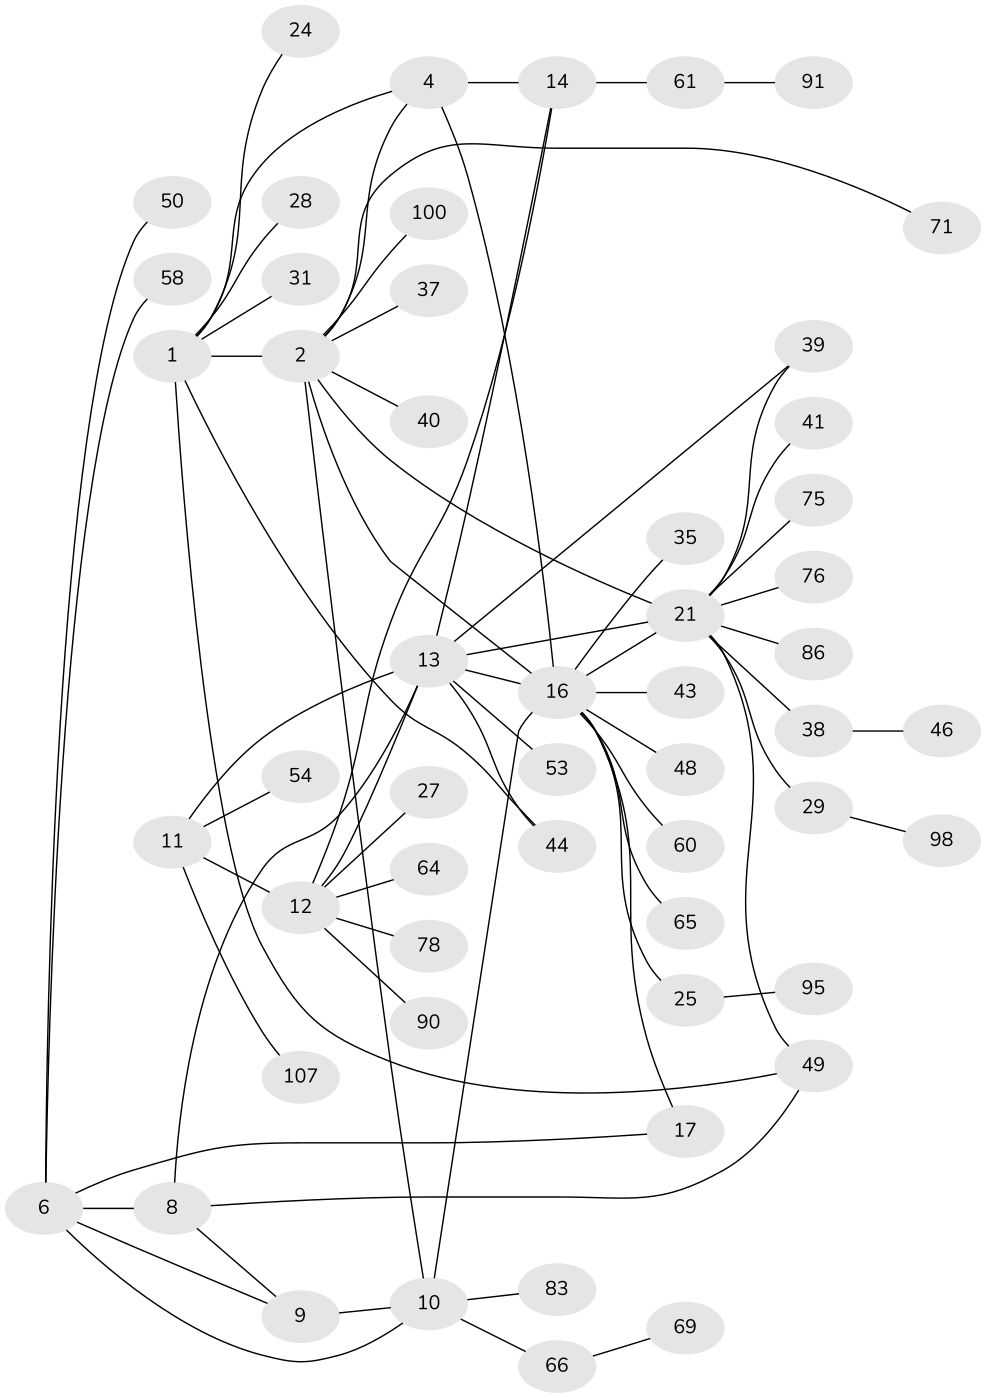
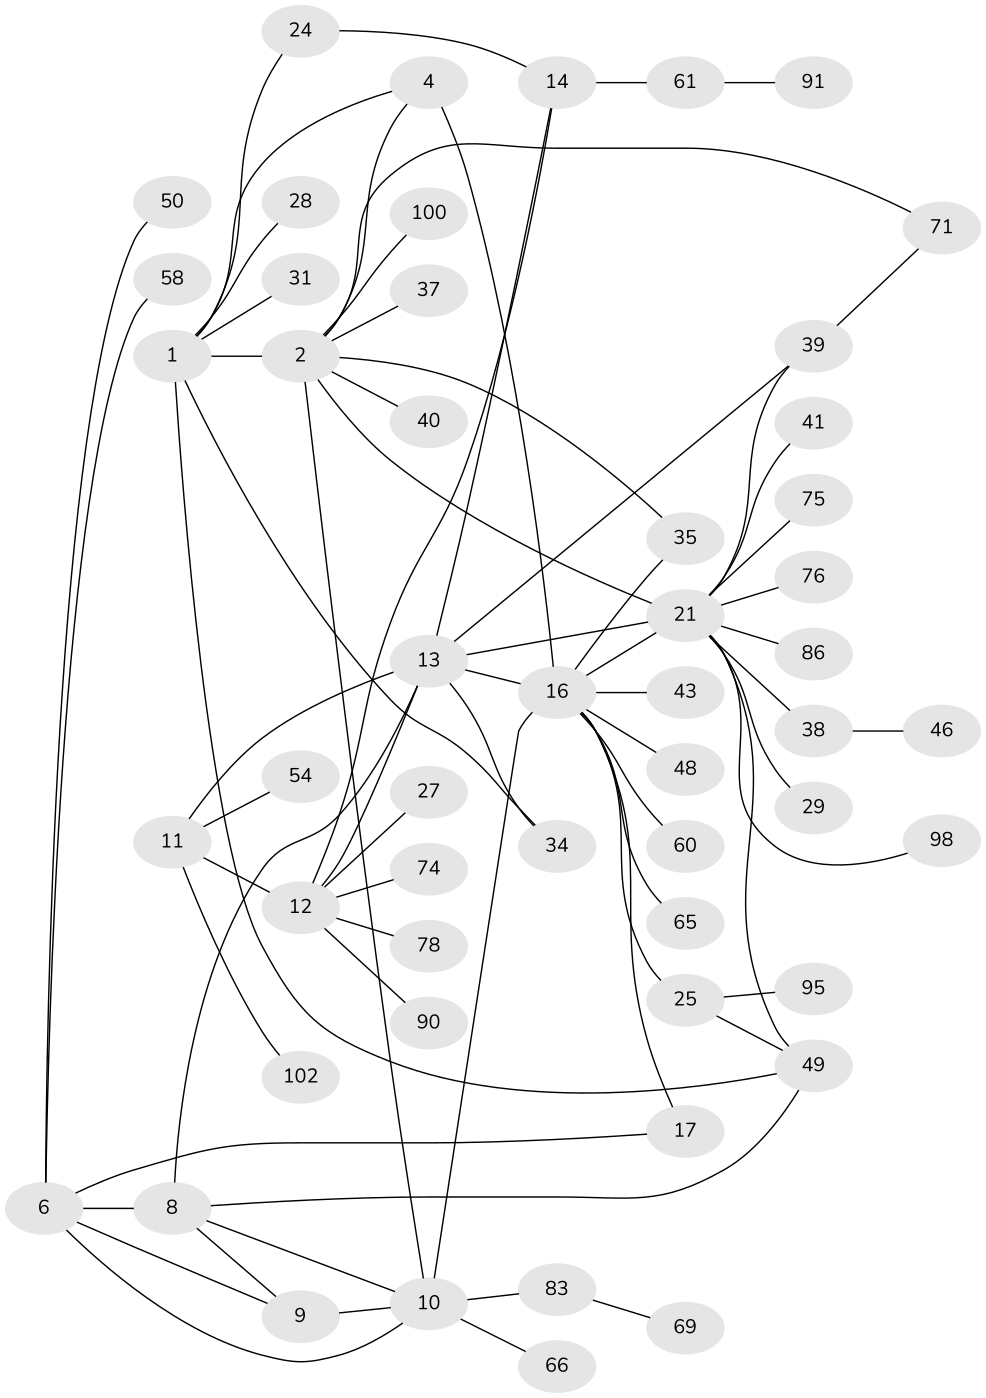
edge "4" -- "14": now "24" -- "14"
edge "71" -- "39": added
edge "2" -- "16": now "2" -- "35"
node "53": removed
edge "29" -- "98": now "21" -- "98"
node "44": label "44" -> "34"
node "64": label "64" -> "74"
edge "25" -- "49": added
node "107": label "107" -> "102"
edge "8" -- "10": added
edge "69" -- "66": now "69" -- "83"
